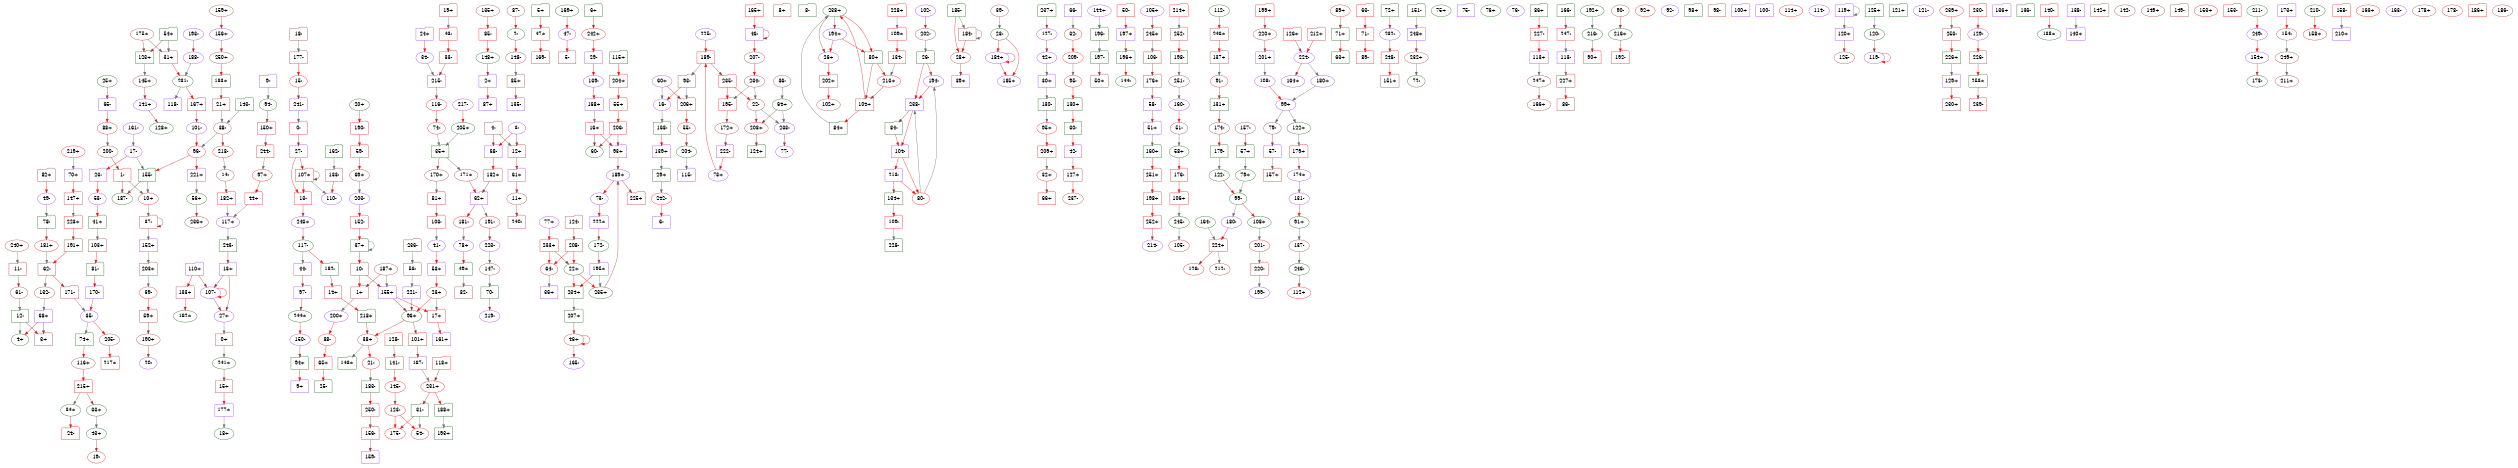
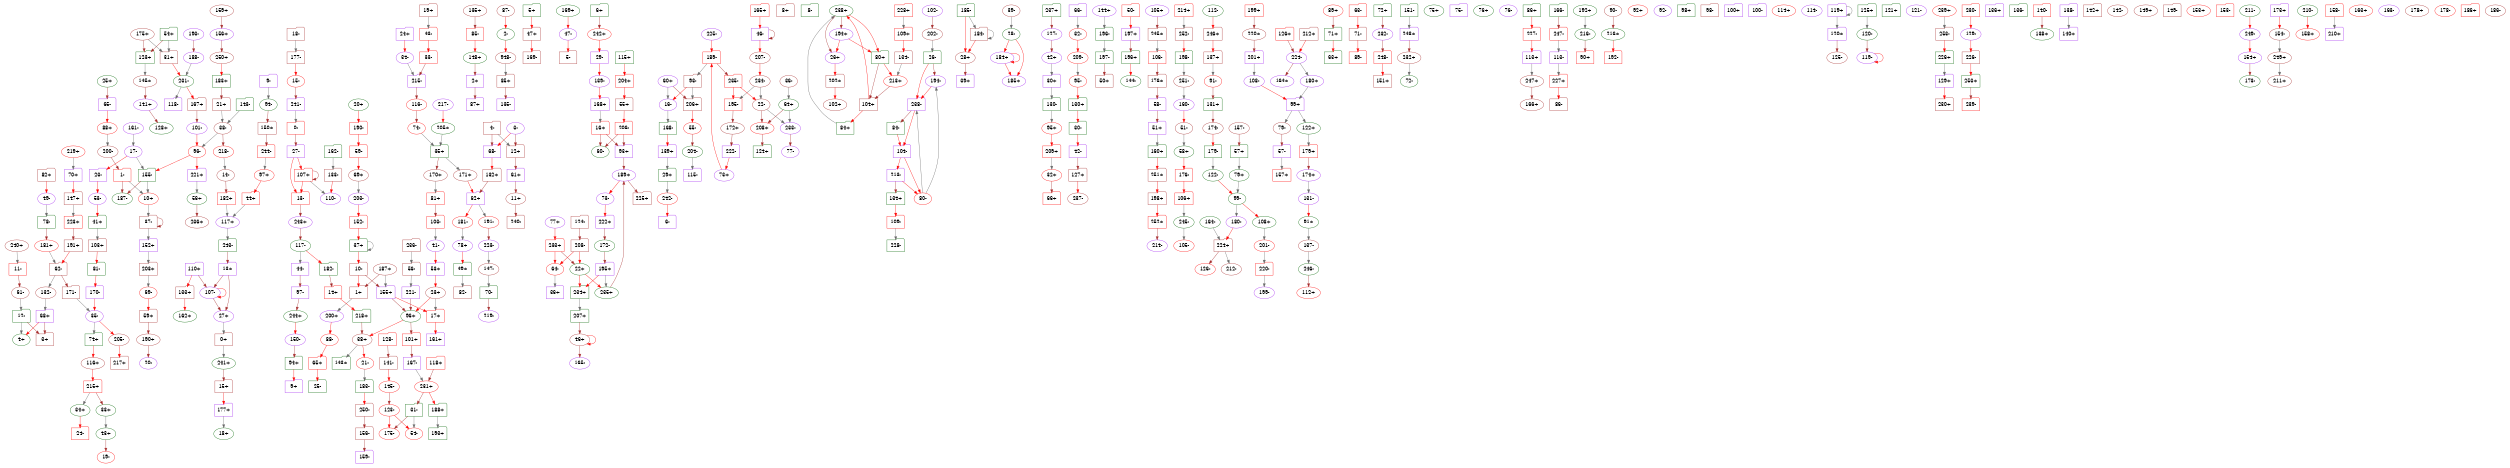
node "148-": label "148-" -> "948-"
node "99+": shape ellipse -> folder
